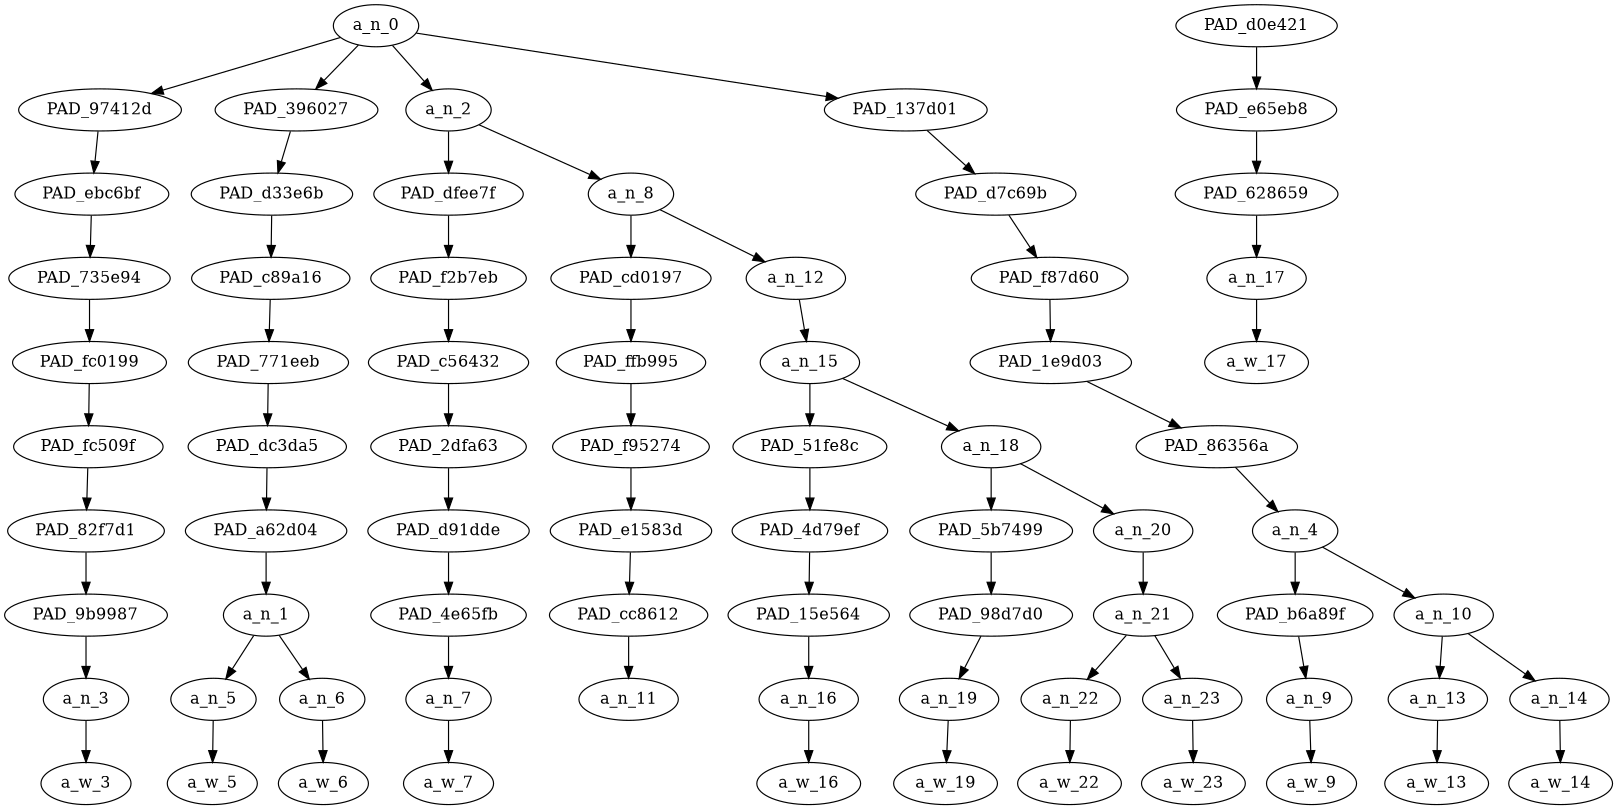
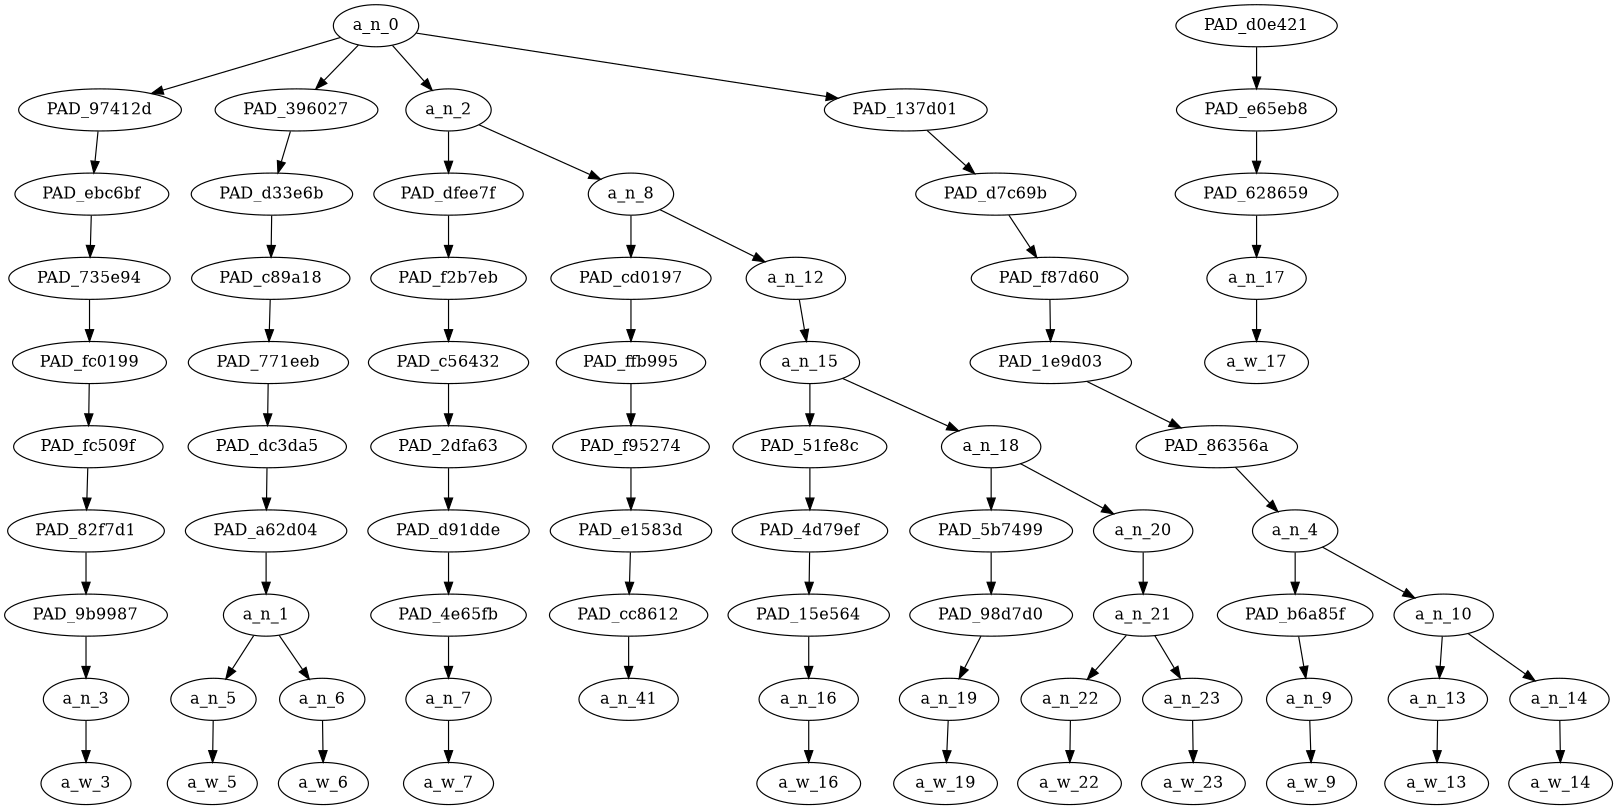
node "PAD_c89a16": label "PAD_c89a16" -> "PAD_c89a18"
node "PAD_b6a89f": label "PAD_b6a89f" -> "PAD_b6a85f"
node "a_n_11": label "a_n_11" -> "a_n_41"
